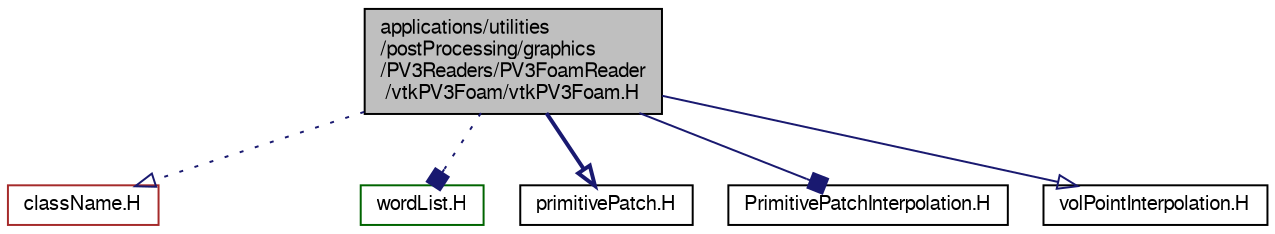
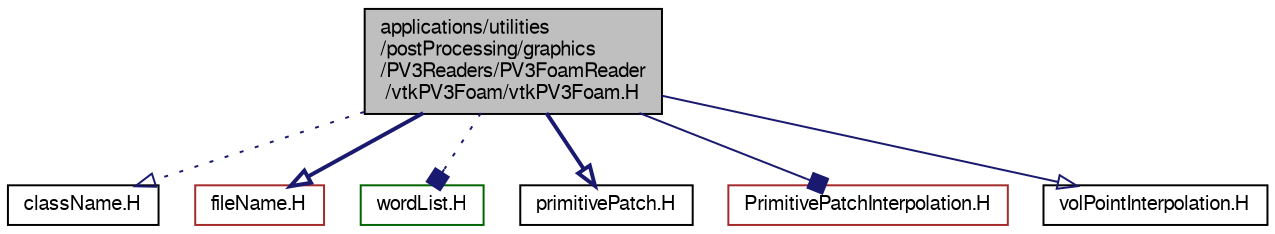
node "className.H": color brown -> black
node "fileName.H": added
node "PrimitivePatchInterpolation.H": color black -> brown
